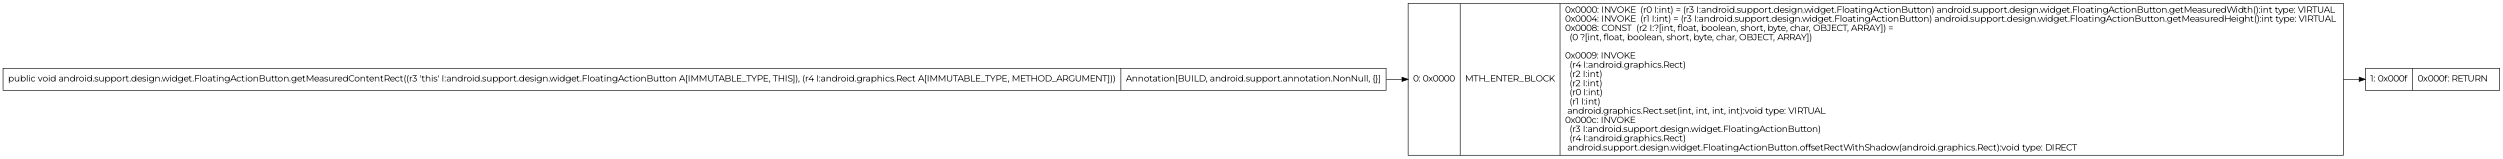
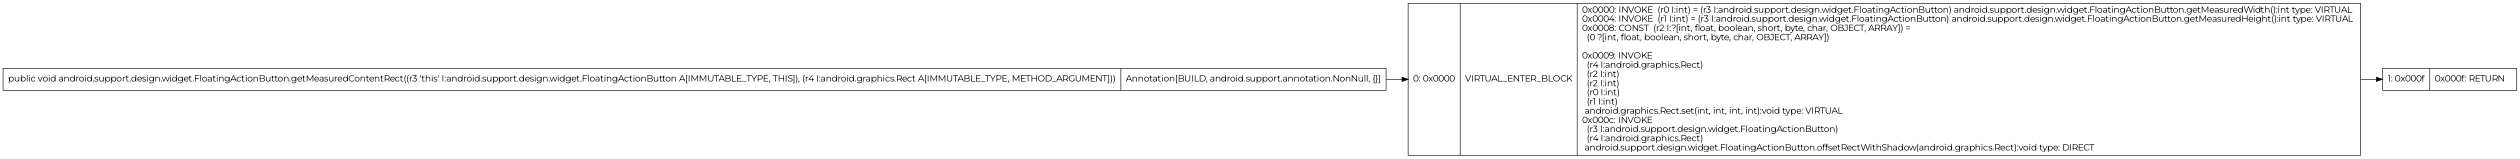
node "0: 0x0000": text "MTH_ENTER_BLOCK" -> "VIRTUAL_ENTER_BLOCK"
